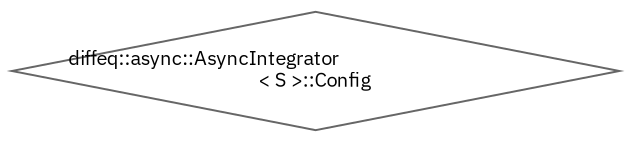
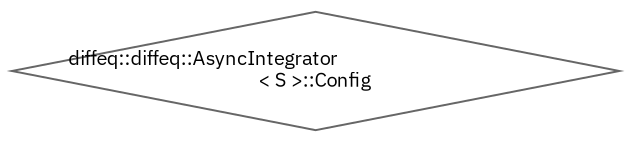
node "diffeq::async::AsyncIntegrator < S >::Config": label "diffeq::async::AsyncIntegrator < S >::Config" -> "diffeq::diffeq::AsyncIntegrator < S >::Config"
